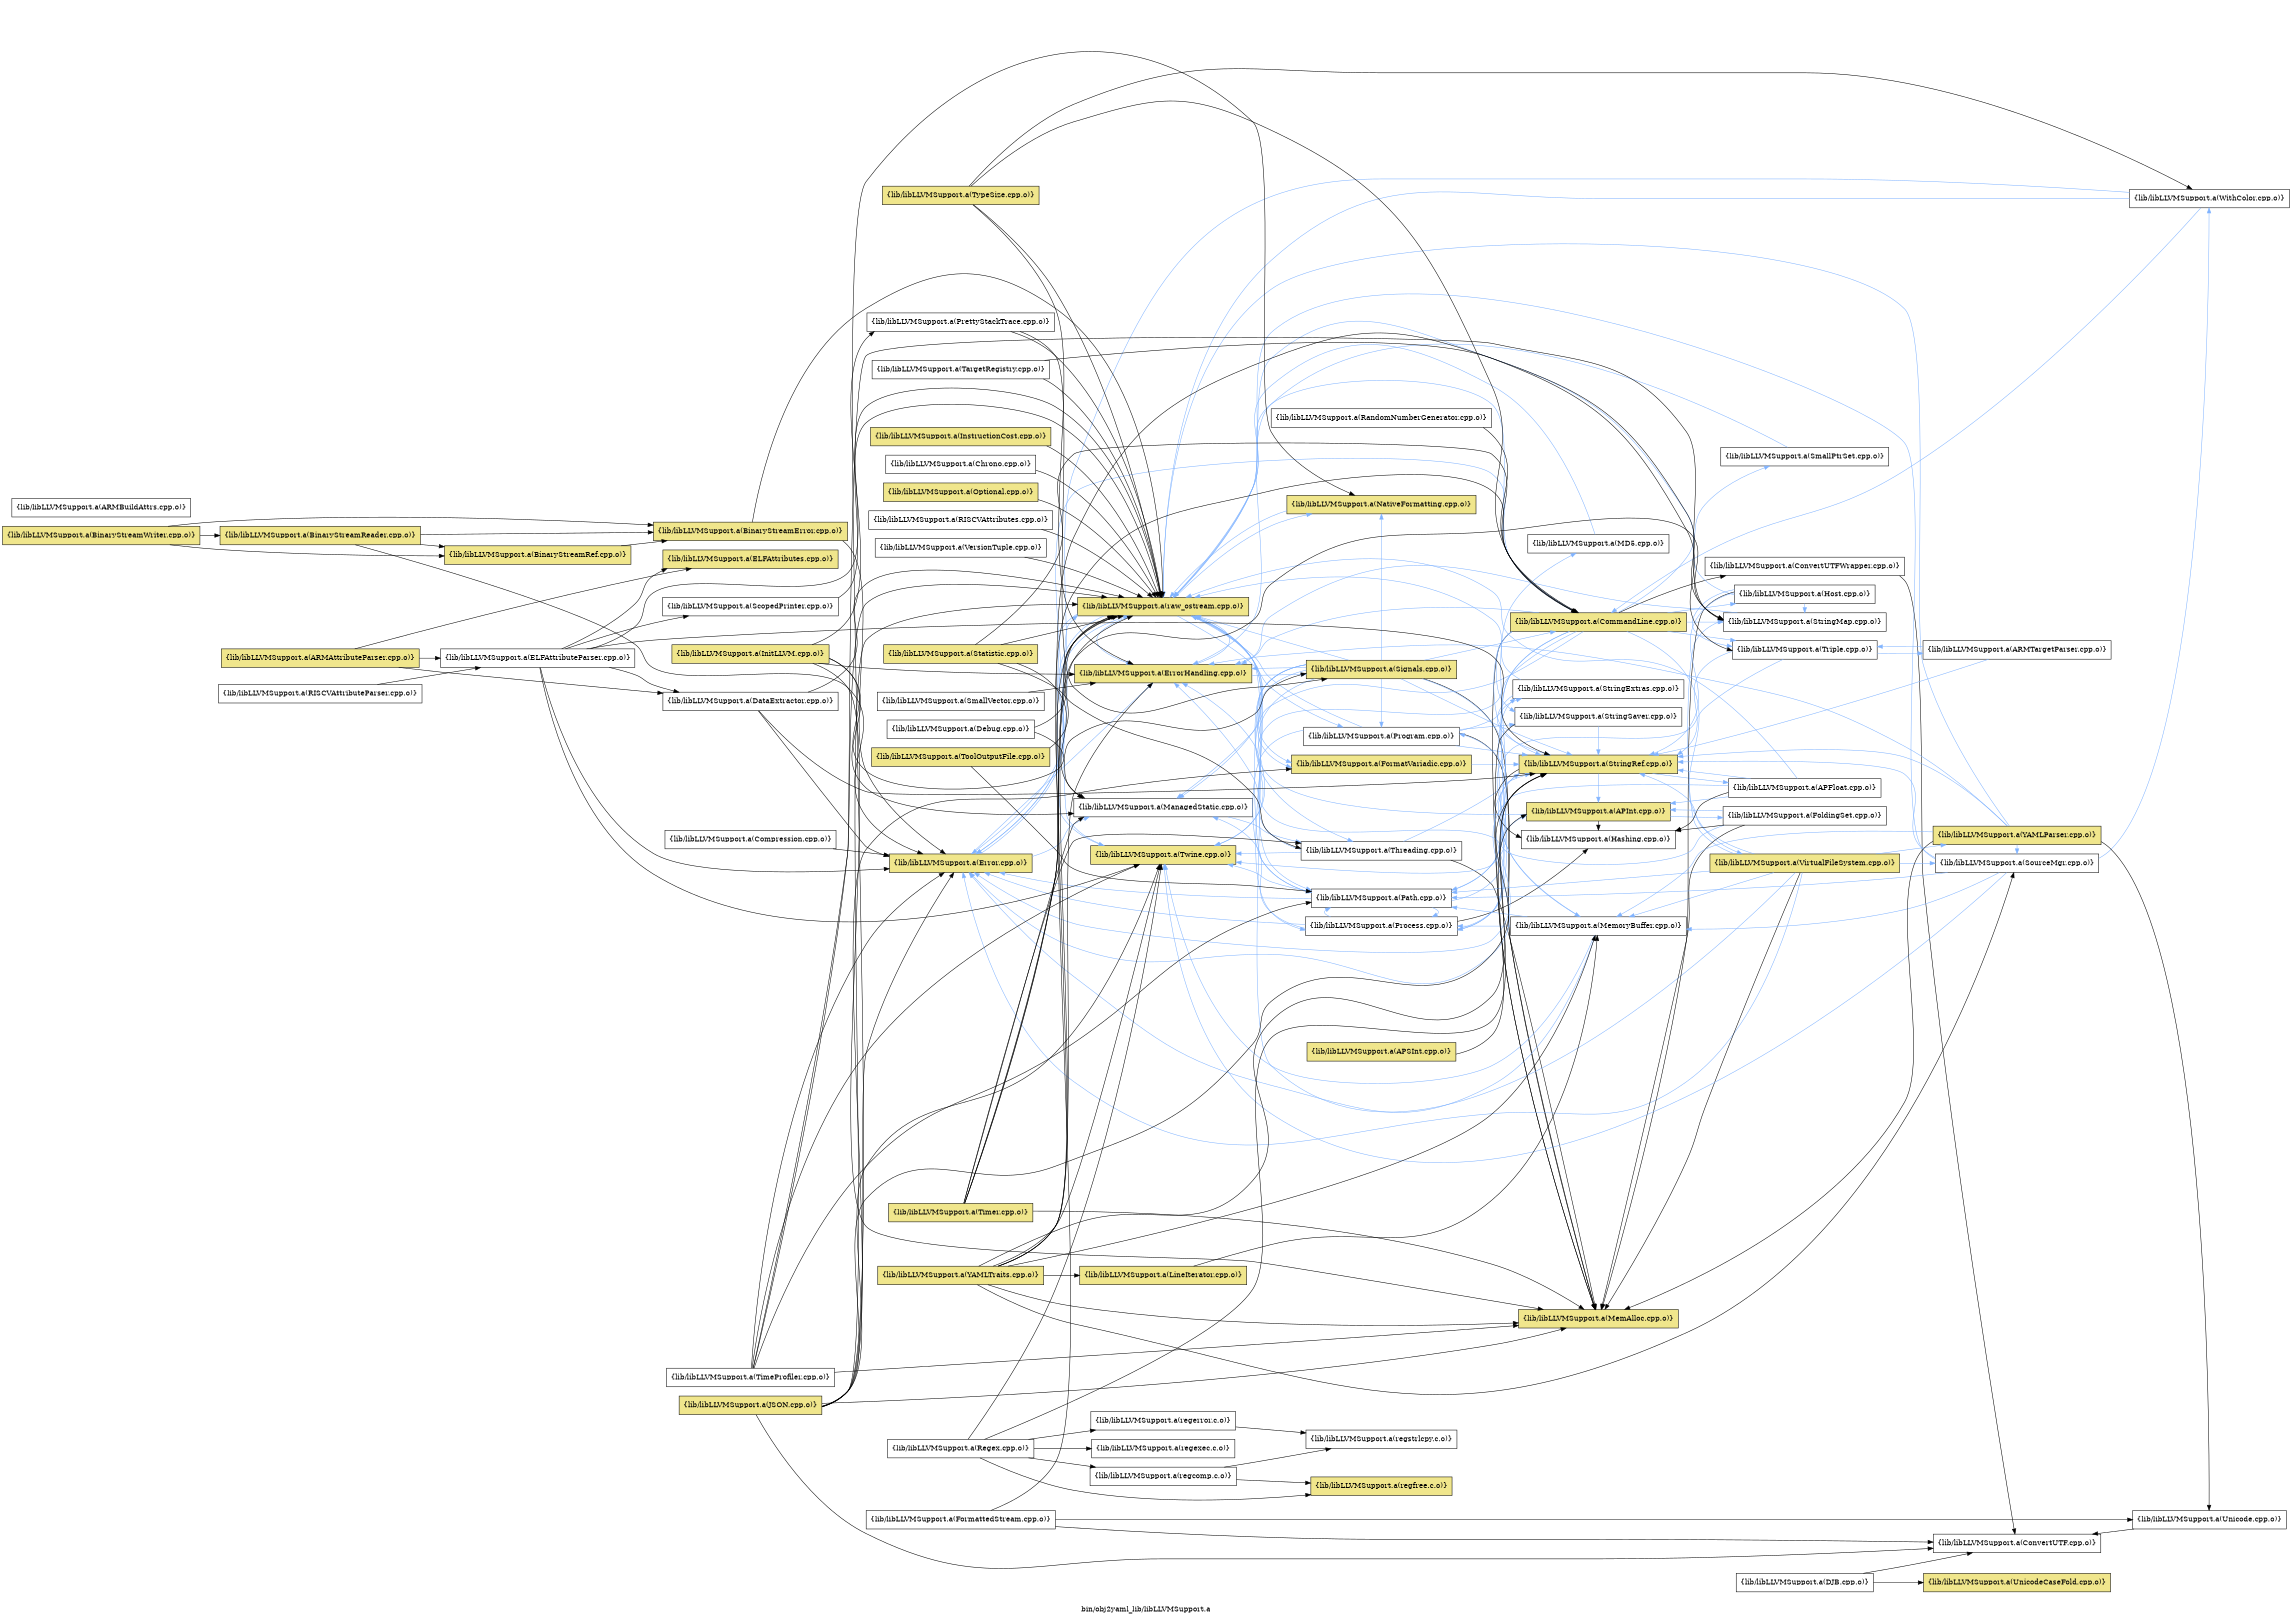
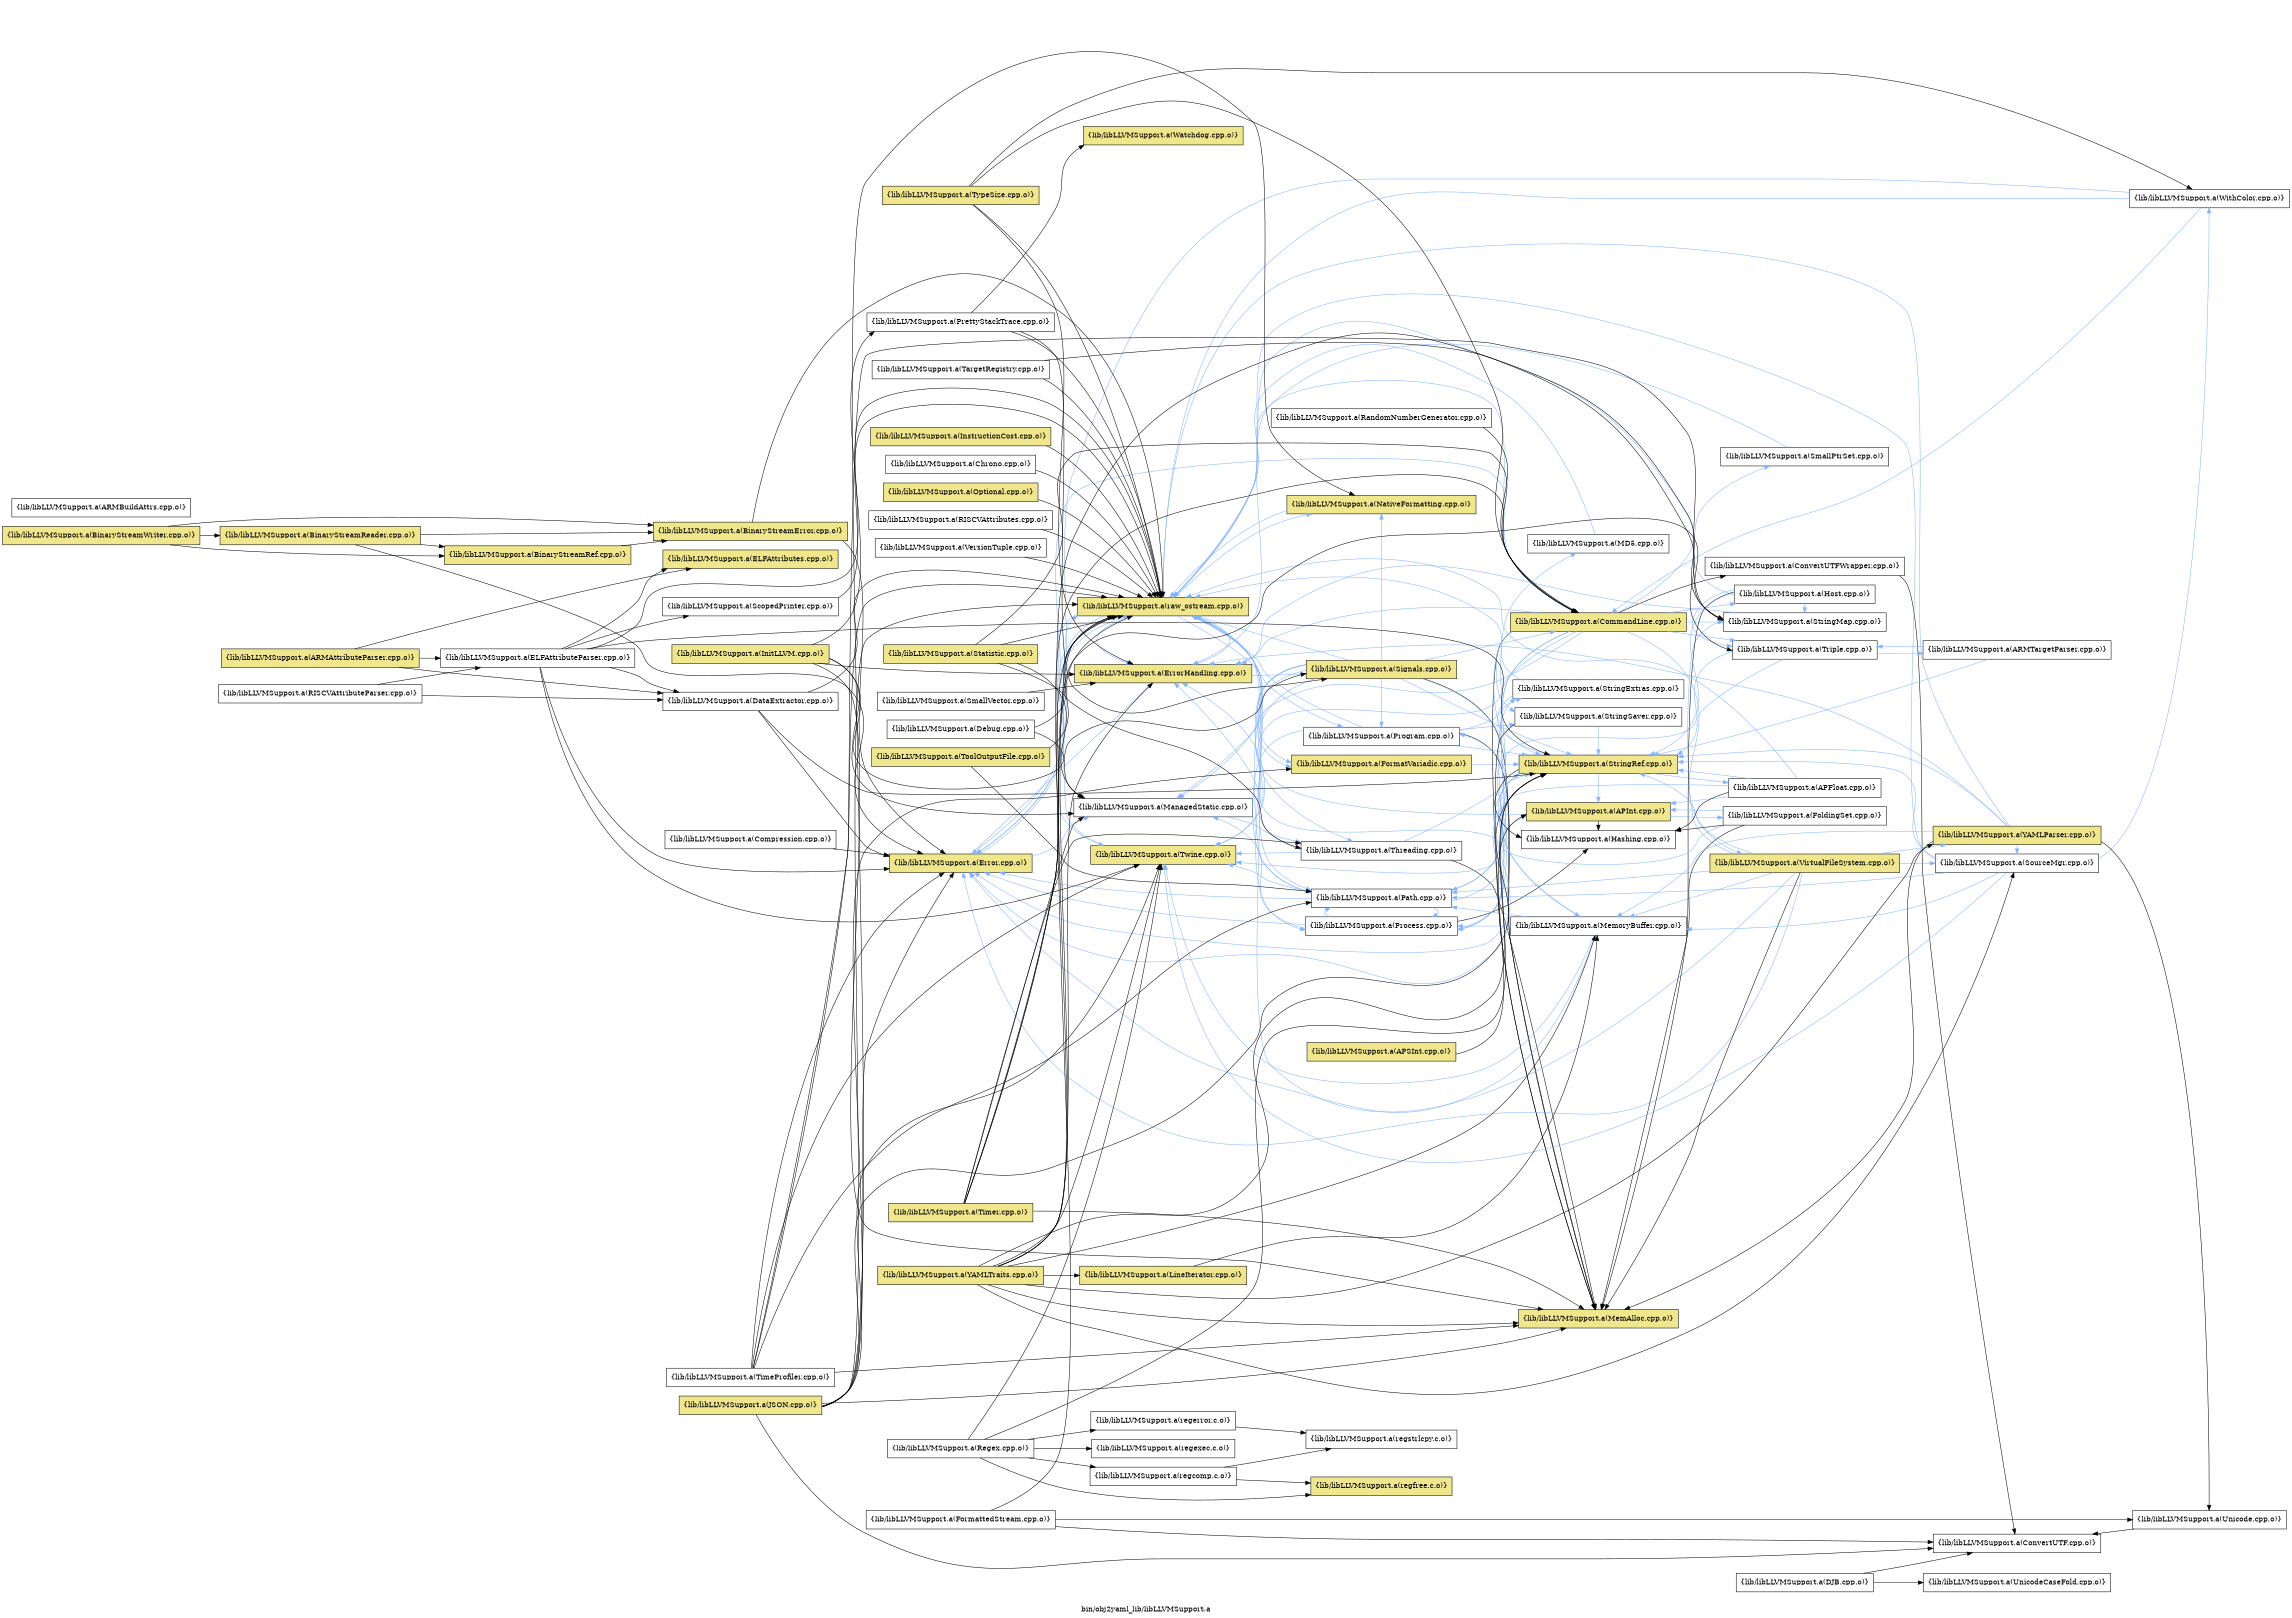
node "{lib/libLLVMSupport.a(Watchdog.cpp.o)}": added
edge "{lib/libLLVMSupport.a(Signals.cpp.o)}" -> "{lib/libLLVMSupport.a(ErrorHandling.cpp.o)}": removed
edge "{lib/libLLVMSupport.a(RISCVAttributeParser.cpp.o)}" -> "{lib/libLLVMSupport.a(DataExtractor.cpp.o)}": added
edge "{lib/libLLVMSupport.a(YAMLTraits.cpp.o)}" -> "{lib/libLLVMSupport.a(YAMLParser.cpp.o)}": added
node "{lib/libLLVMSupport.a(UnicodeCaseFold.cpp.o)}": fillcolor khaki -> white
